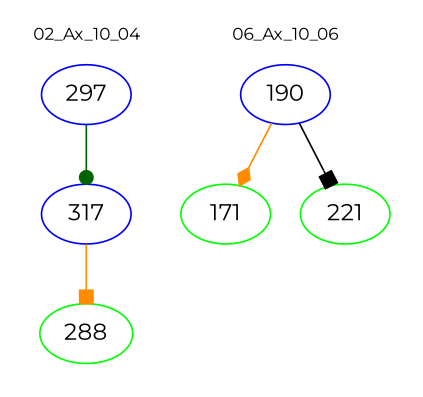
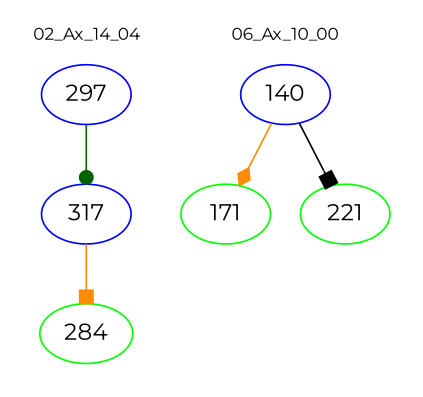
cluster "02_Ax_10_04": label "02_Ax_10_04" -> "02_Ax_14_04"
cluster "06_Ax_10_06": label "06_Ax_10_06" -> "06_Ax_10_00"
node "190": label "190" -> "140"
node "288": label "288" -> "284"
